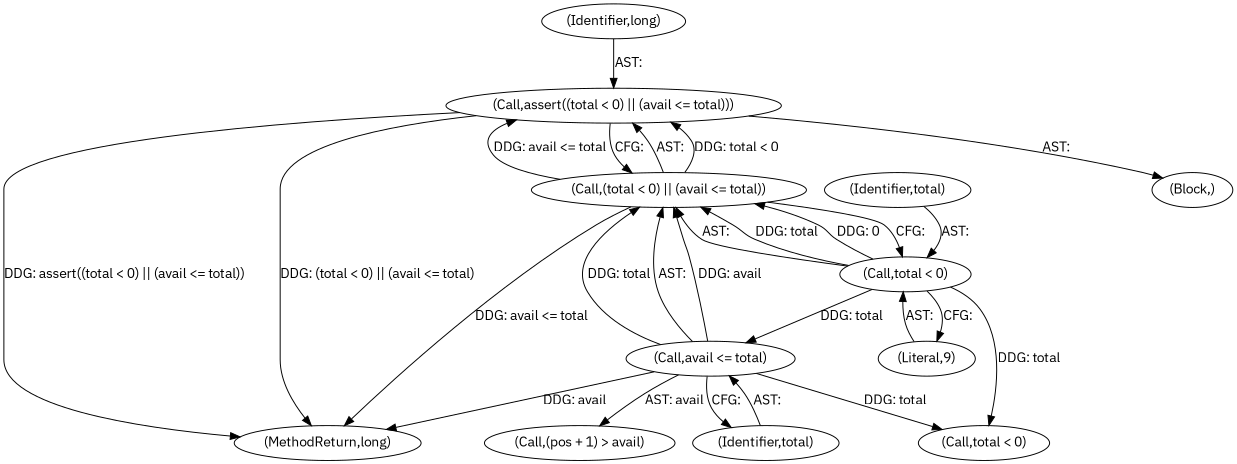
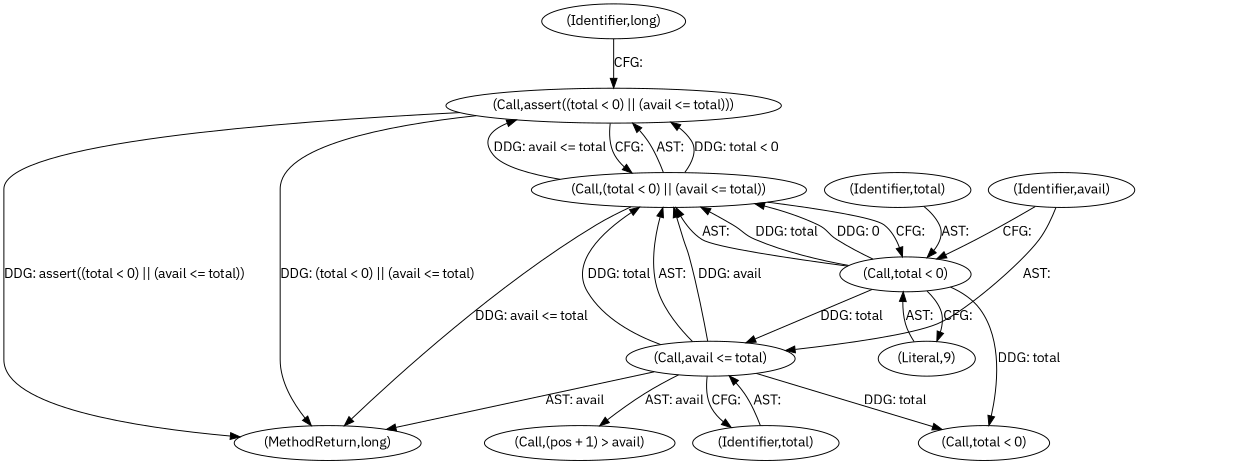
edge "(Identifier,long)" -> "(Call,assert((total < 0) || (avail <= total)))": label "AST: " -> "CFG: "
node "(Identifier,avail)": added
node "(Block,)": removed
edge "(Call,avail <= total)" -> "(MethodReturn,long)": label "DDG: avail" -> "AST: avail"
